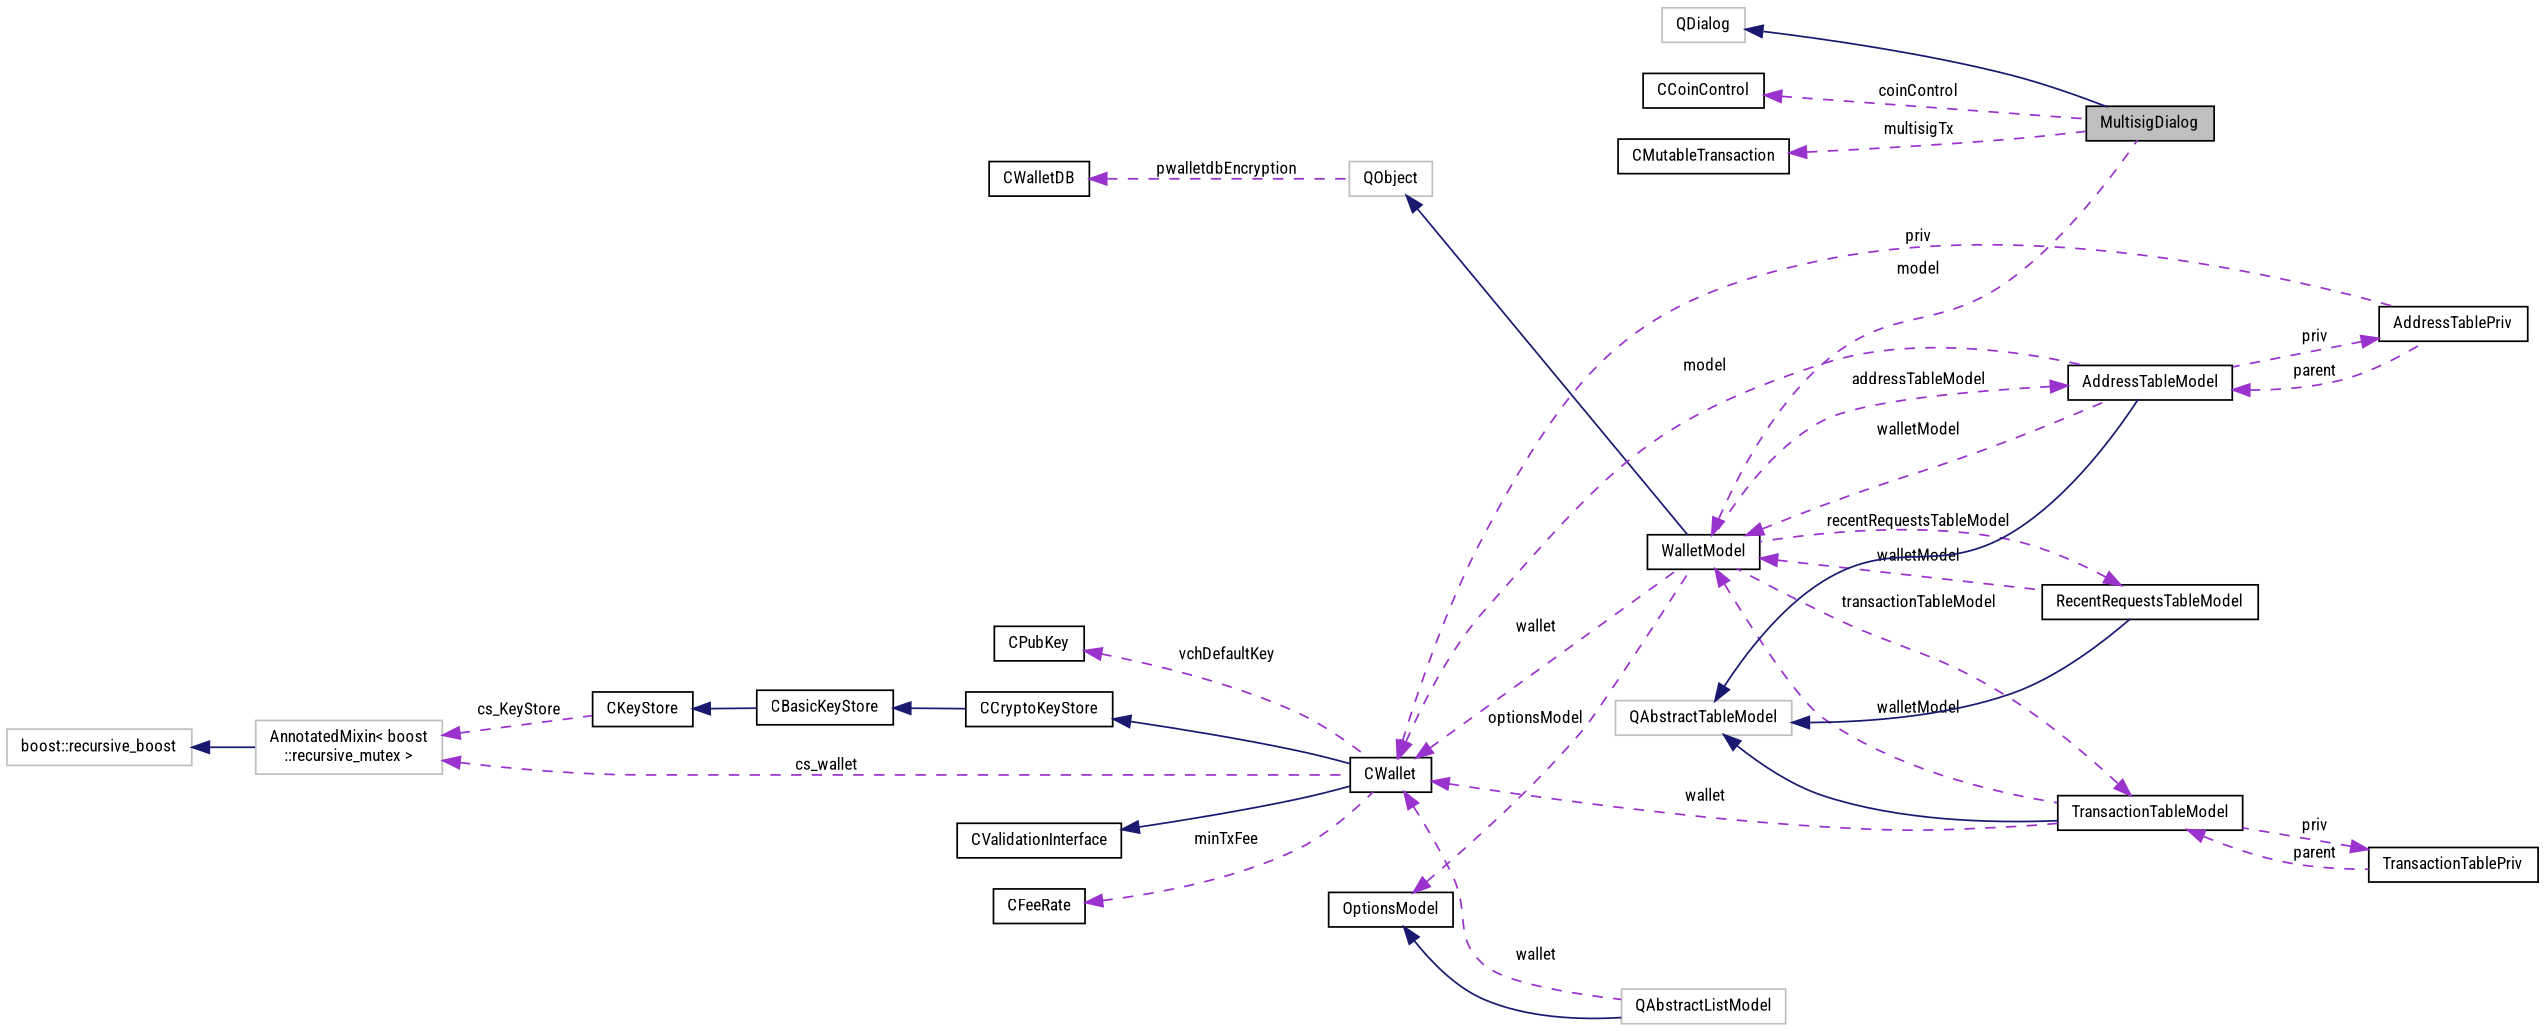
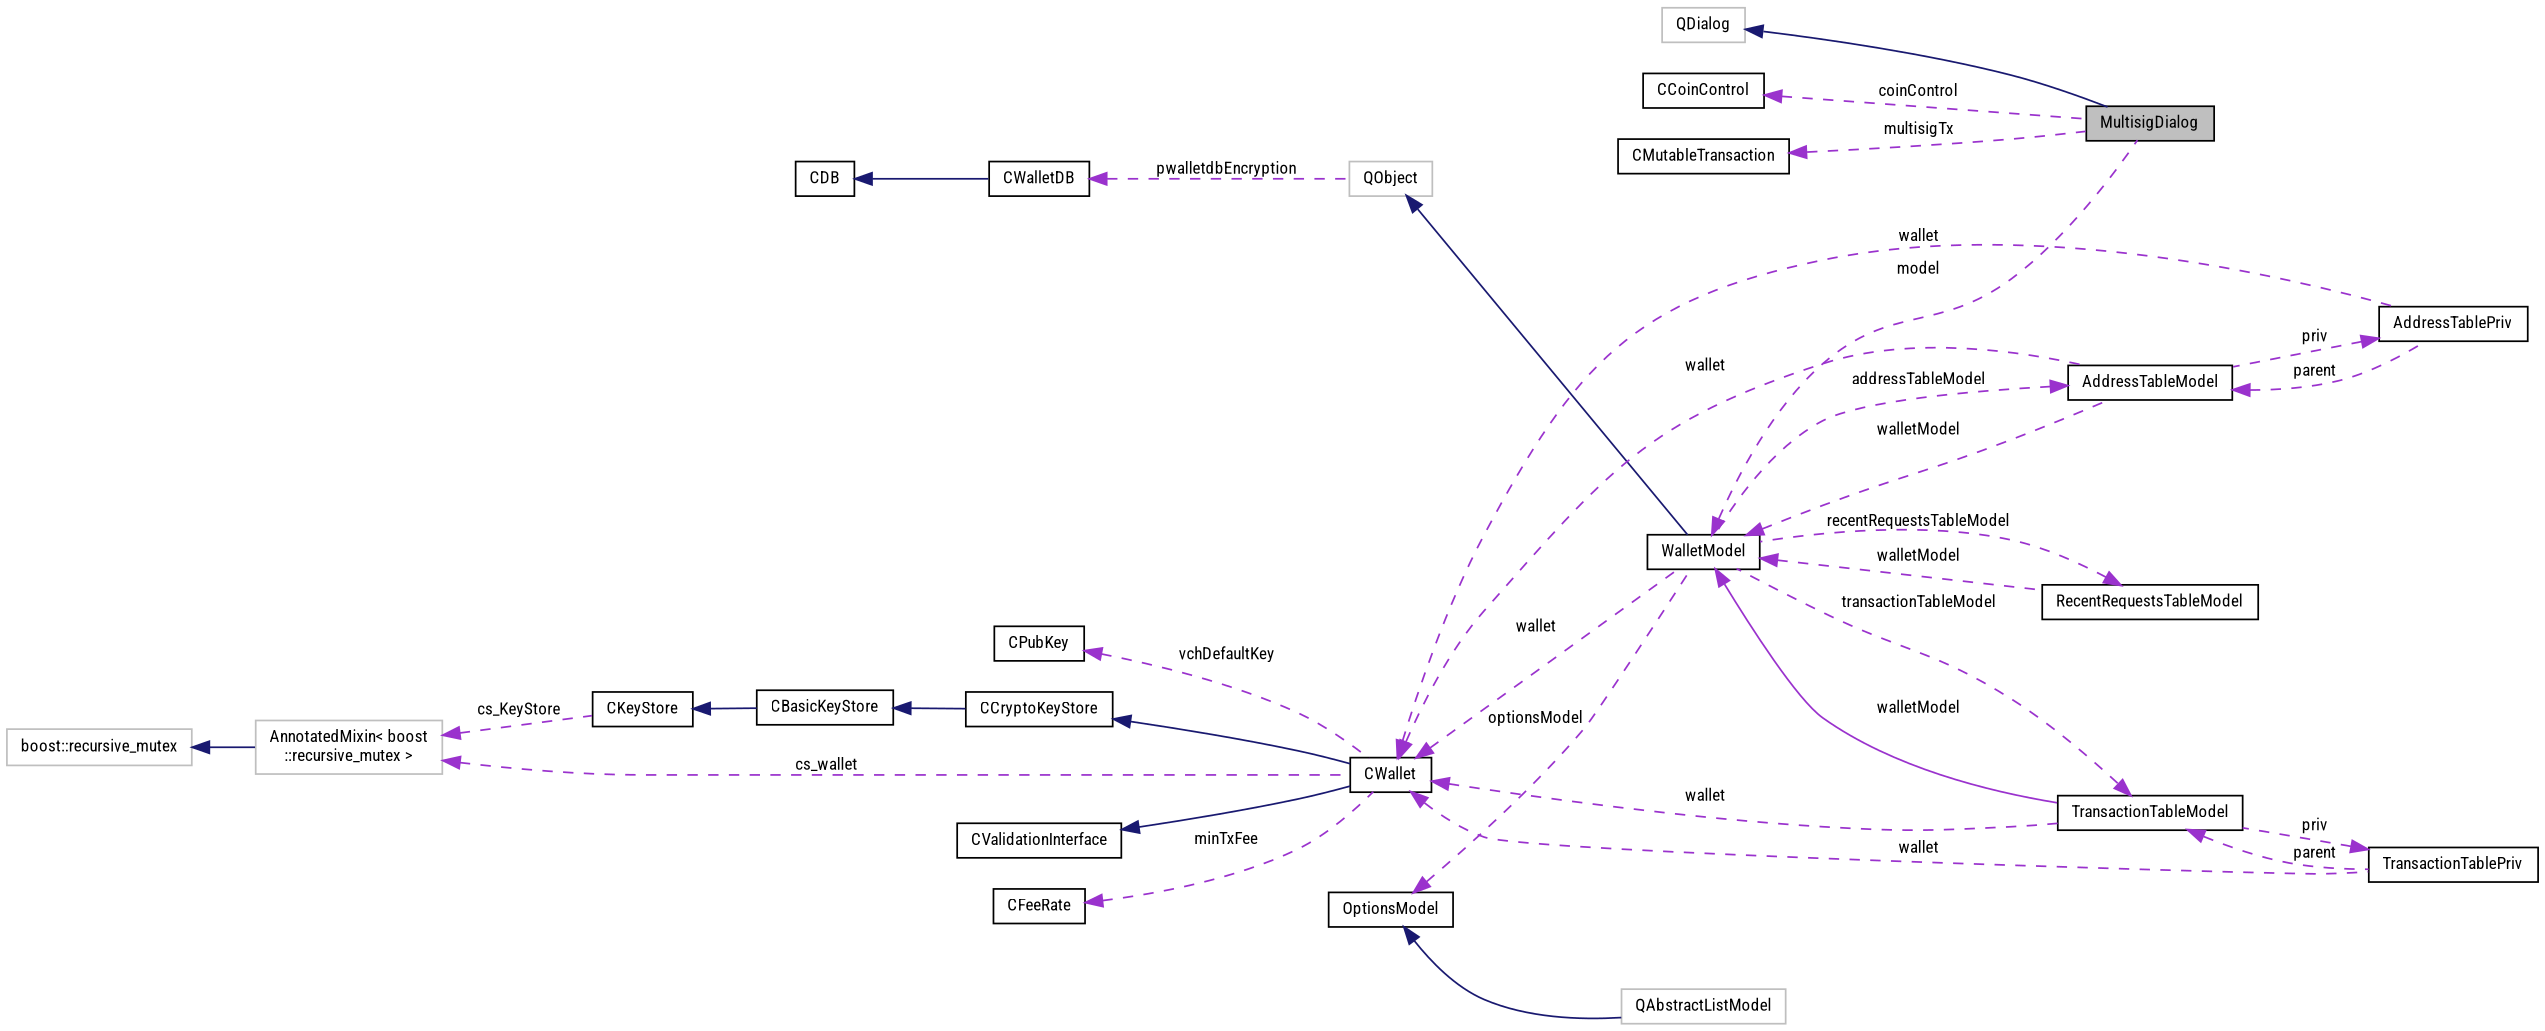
node "CDB": added
edge "AddressTablePriv" -> "CWallet": label " priv" -> " wallet"
edge "AddressTableModel" -> "CWallet": label " model" -> " wallet"
node "QAbstractTableModel": removed
edge "TransactionTableModel" -> "WalletModel": style dashed -> solid
node "boost::recursive_boost": label "boost::recursive_boost" -> "boost::recursive_mutex"
edge "QAbstractListModel" -> "CWallet": now "TransactionTablePriv" -> "CWallet"
